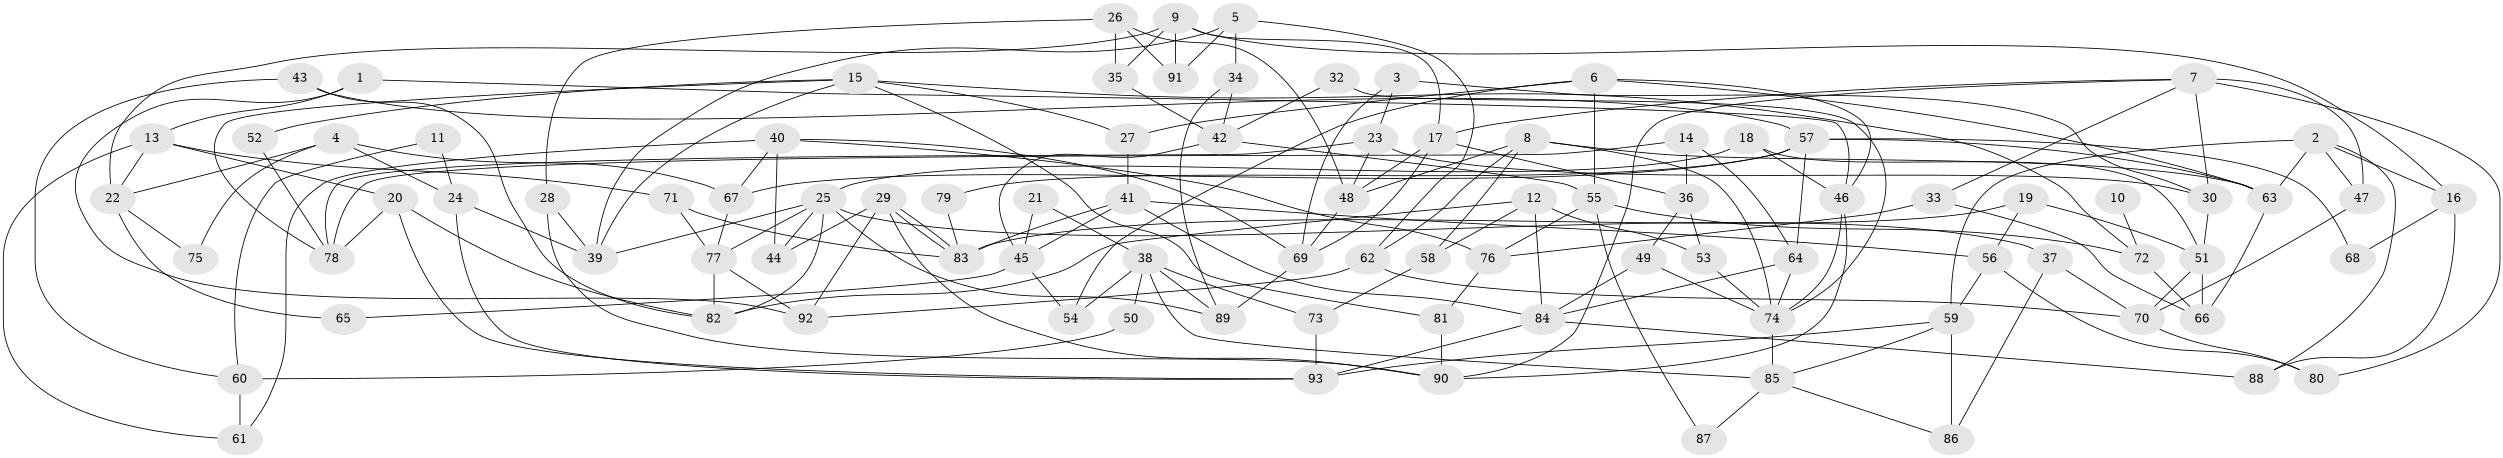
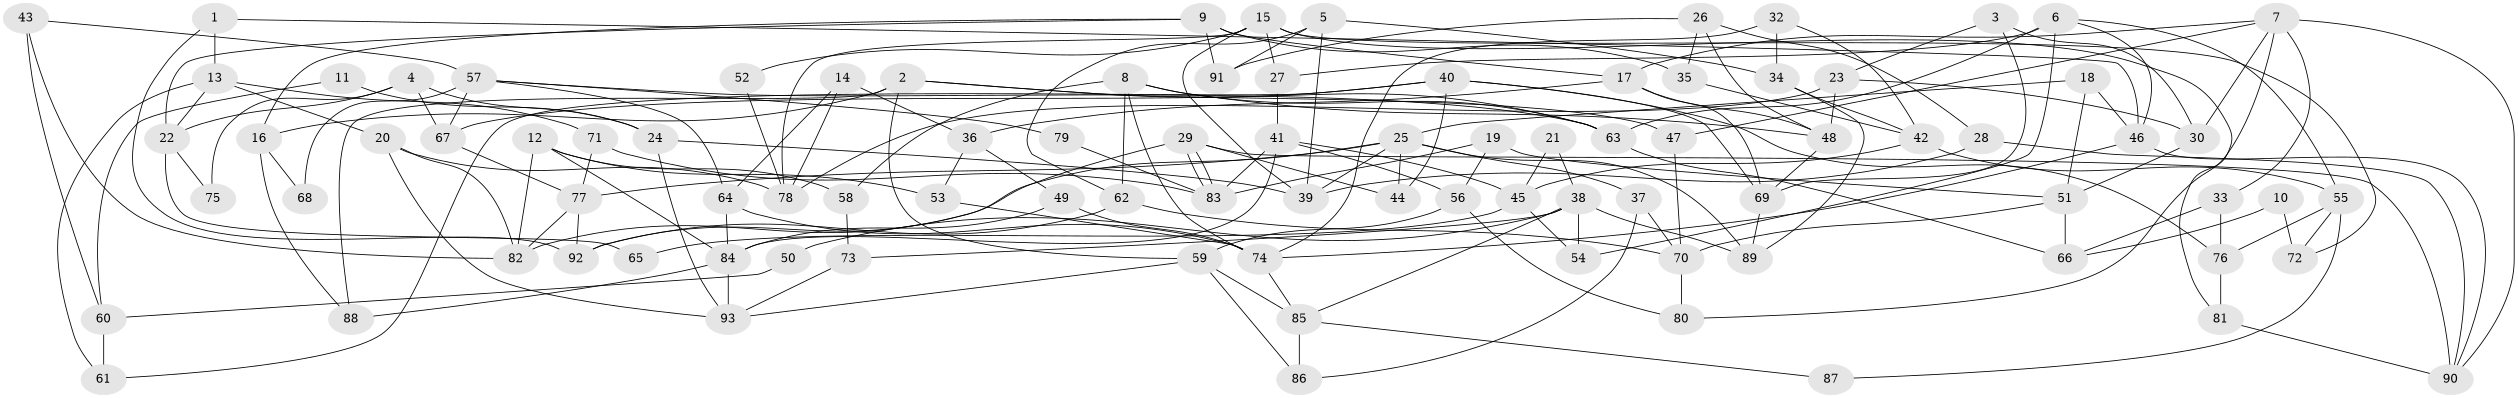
edge "32" -- "34": added
edge "72" -- "66": now "10" -- "66"
